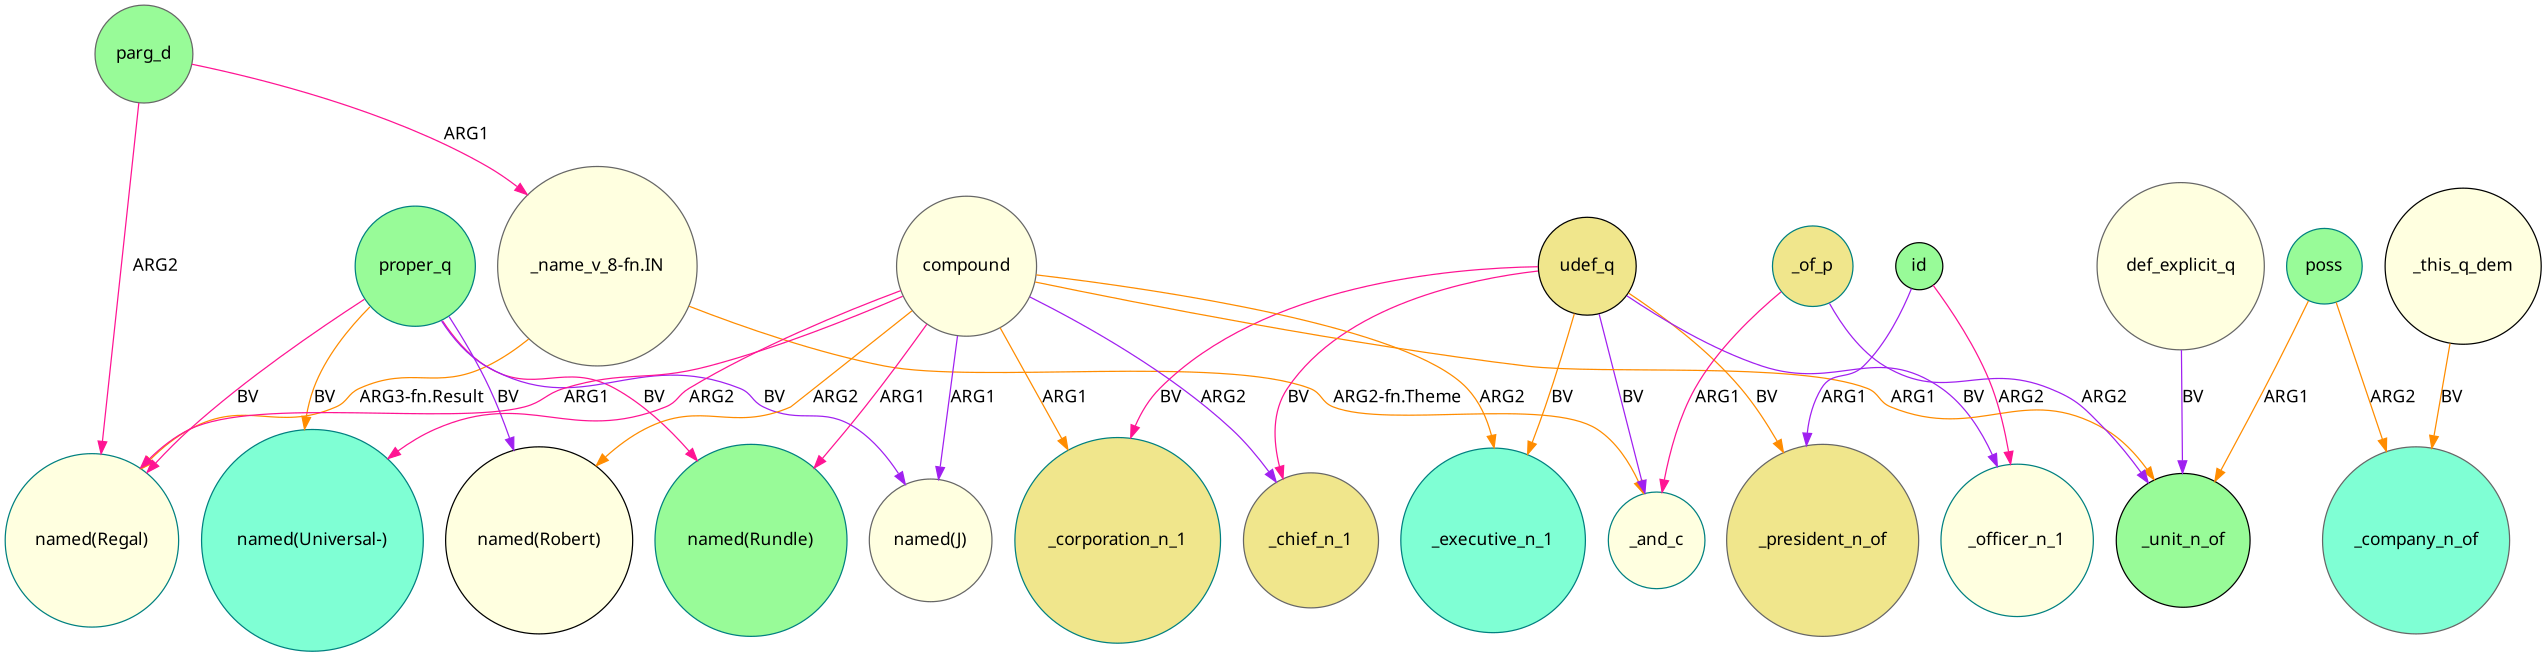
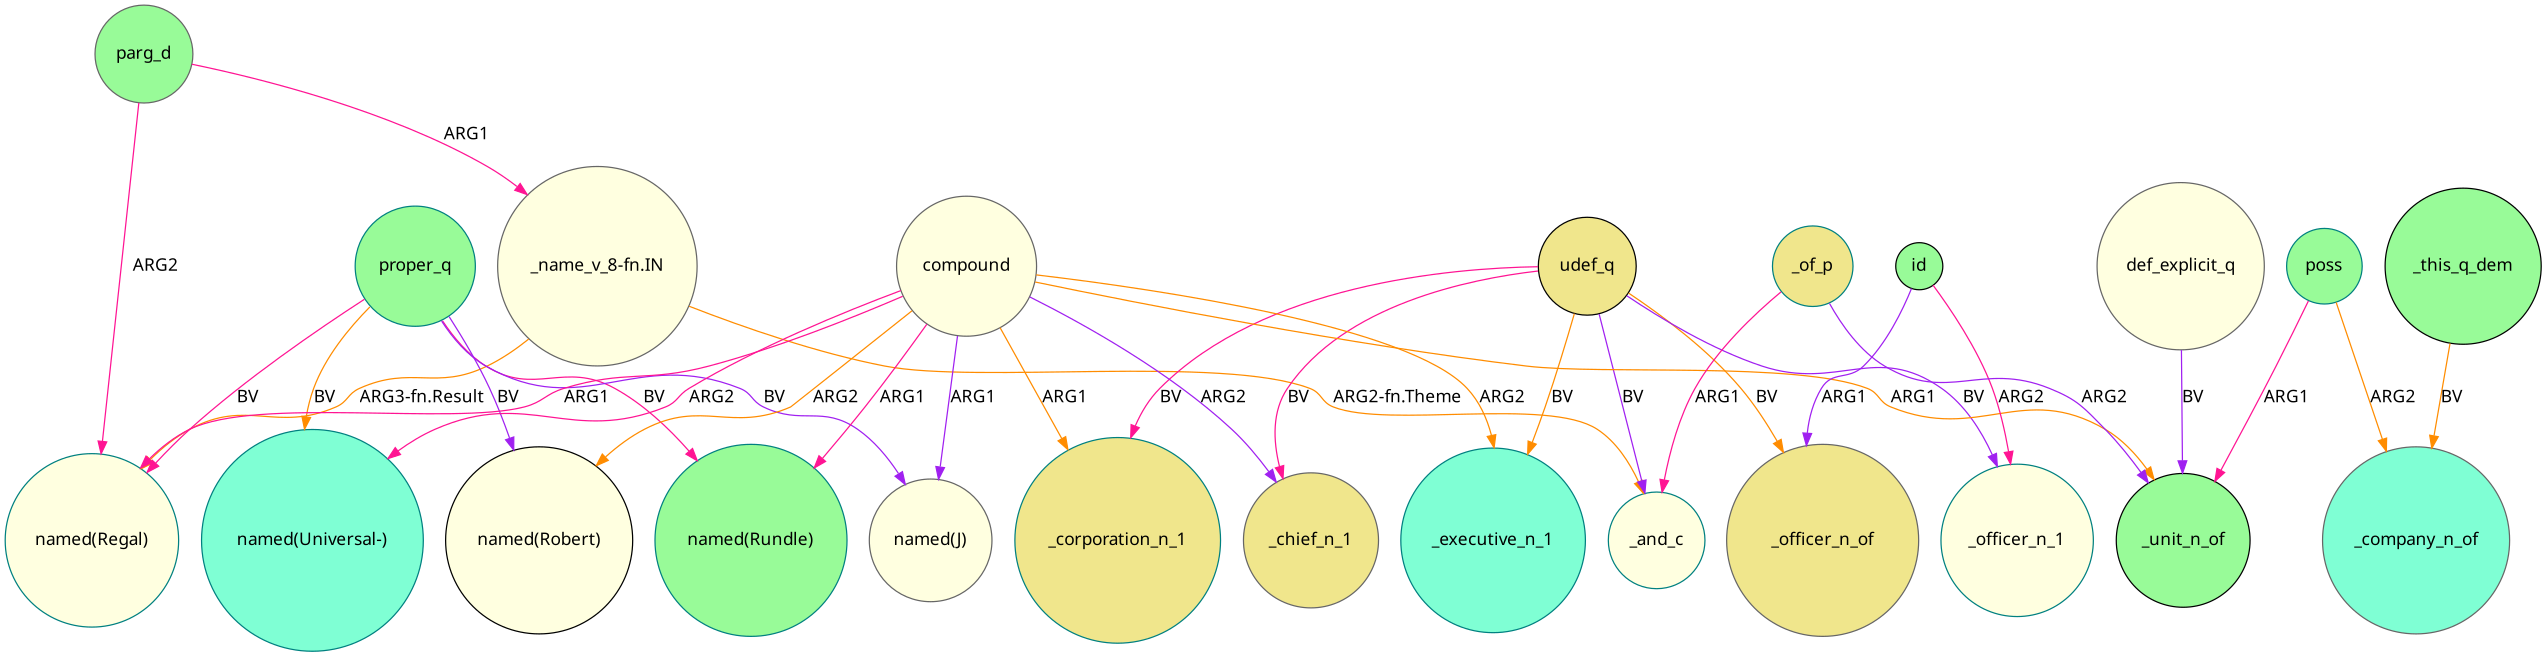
node "_this_q_dem": fillcolor lightyellow -> palegreen
edge "poss" -> "_unit_n_of": color darkorange -> deeppink
node "_president_n_of": label "_president_n_of" -> "_officer_n_of"
